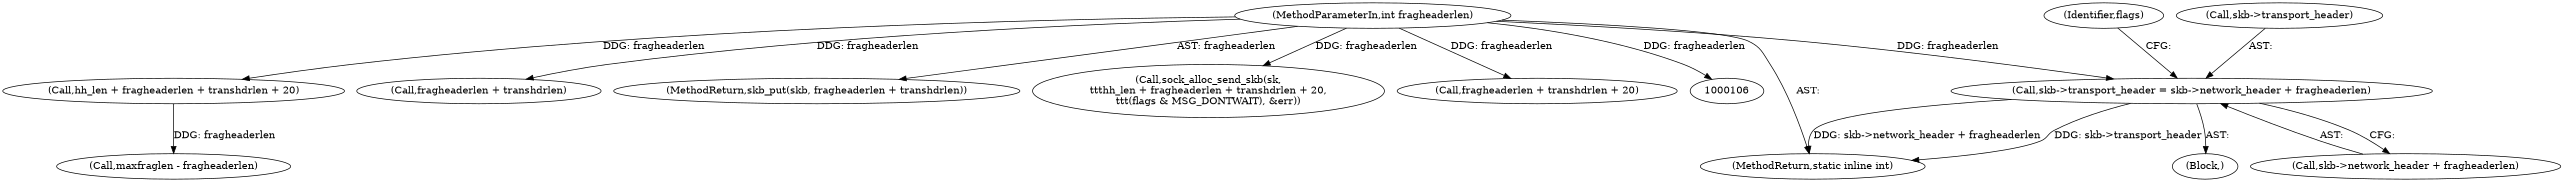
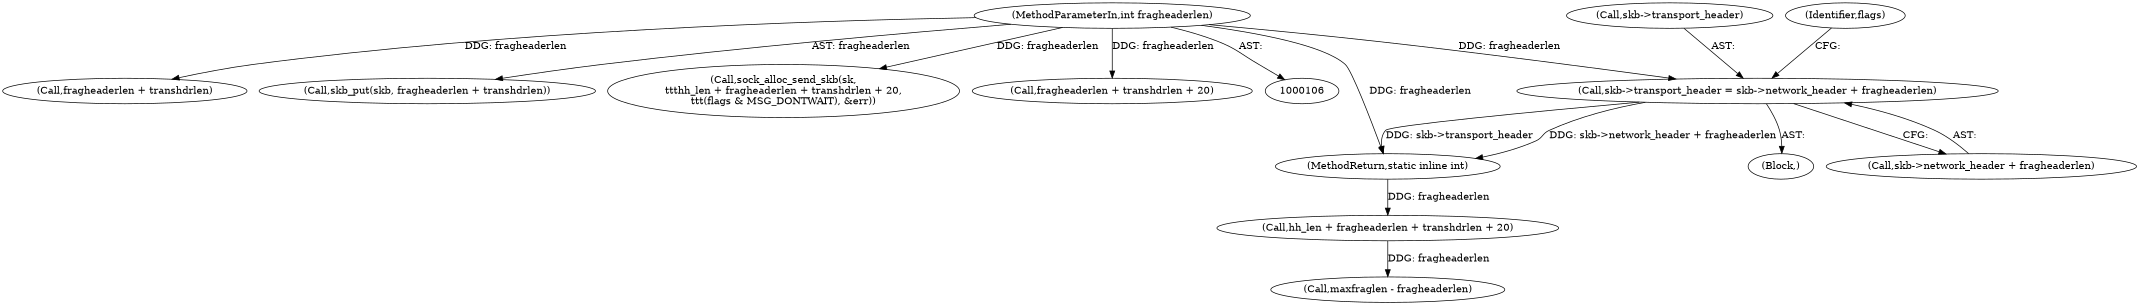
edge "(MethodParameterIn,int fragheaderlen)" -> "(Call,hh_len + fragheaderlen + transhdrlen + 20)": now "(MethodReturn,static inline int)" -> "(Call,hh_len + fragheaderlen + transhdrlen + 20)"
edge "(MethodParameterIn,int fragheaderlen)" -> "1000106": label "DDG: fragheaderlen" -> "AST: "
node "(MethodReturn,skb_put(skb, fragheaderlen + transhdrlen))": label "(MethodReturn,skb_put(skb, fragheaderlen + transhdrlen))" -> "(Call,skb_put(skb, fragheaderlen + transhdrlen))"
edge "(MethodParameterIn,int fragheaderlen)" -> "(MethodReturn,static inline int)": label "AST: " -> "DDG: fragheaderlen"
